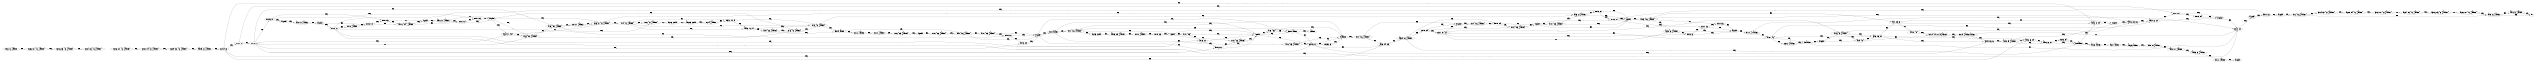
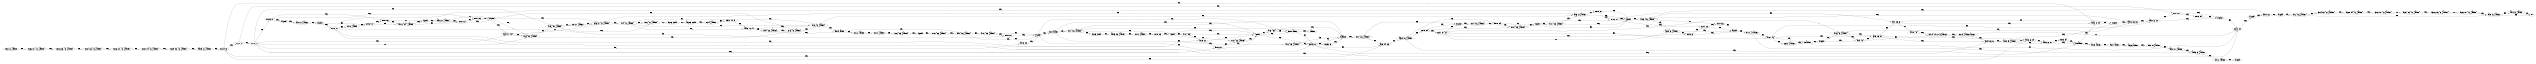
edge "tbz w0 , # 0 , address" -> "mov x0 , x21": now "tbz w0 , # 0 , address" -> "add x3 , x3 , # address"
edge "stp x24 , x23 , [ sp , # address ]" -> "stp x22 , x21 , [ sp , # address ]": added, label "CFG"
